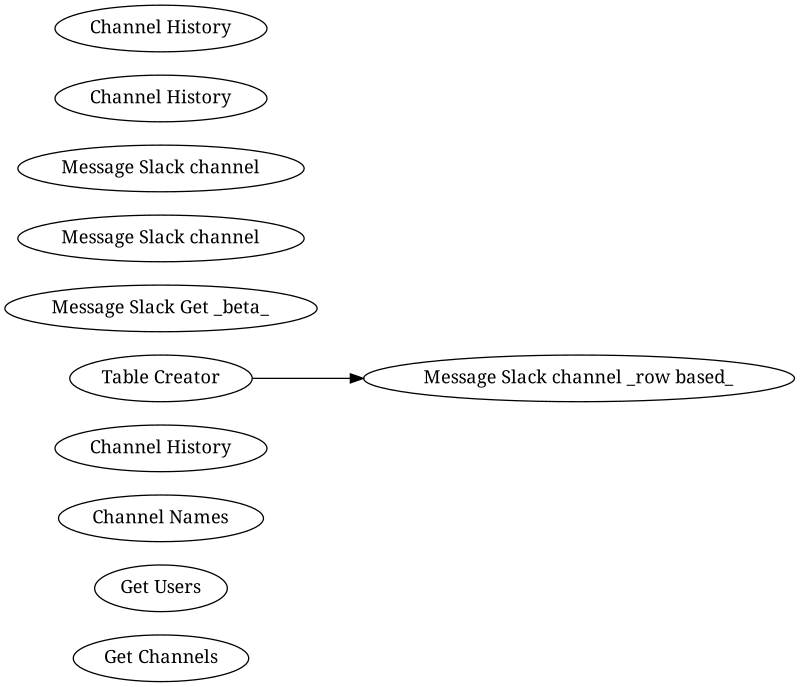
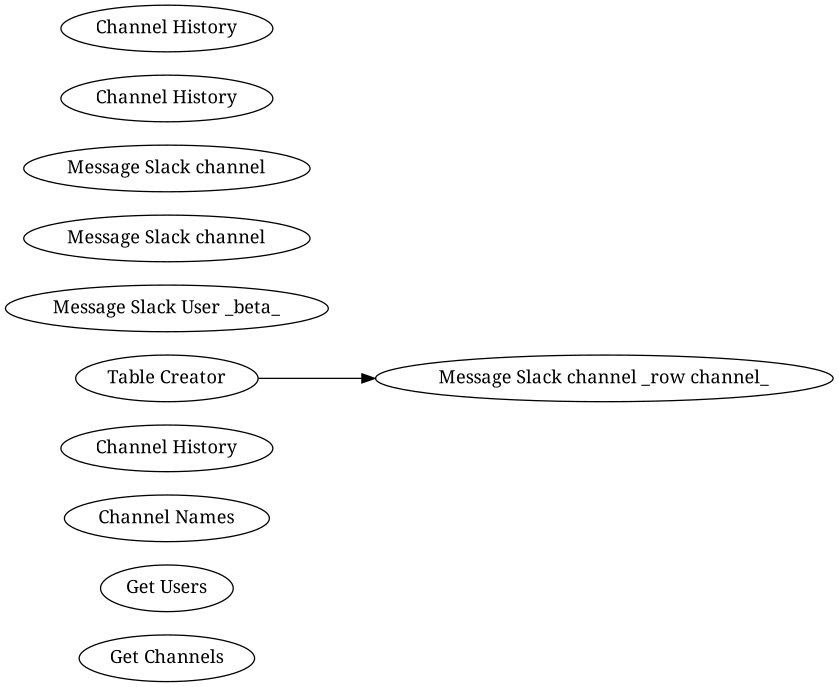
node "Message Slack Get _beta_": label "Message Slack Get _beta_" -> "Message Slack User _beta_"
node "Message Slack channel _row based_": label "Message Slack channel _row based_" -> "Message Slack channel _row channel_"
